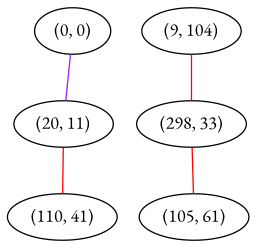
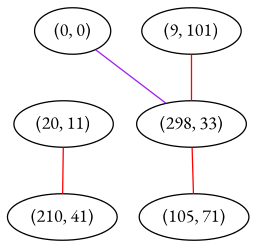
node "(9, 104)": label "(9, 104)" -> "(9, 101)"
edge "(0, 0)" -- "(20, 11)": now "(0, 0)" -- "(298, 33)"
node "(110, 41)": label "(110, 41)" -> "(210, 41)"
node "(105, 61)": label "(105, 61)" -> "(105, 71)"
